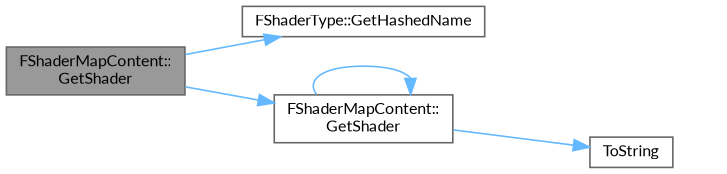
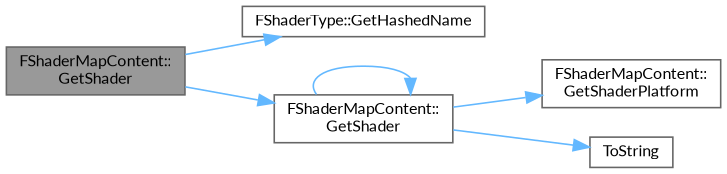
node "FShaderMapContent:: GetShaderPlatform": added
